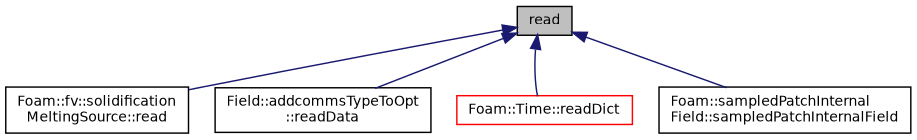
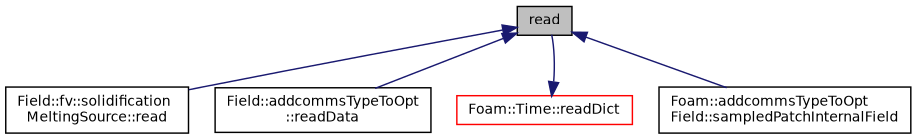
edge "Foam::Time::readDict" -> "read": reversed
node "Foam::fv::solidification MeltingSource::read": label "Foam::fv::solidification MeltingSource::read" -> "Field::fv::solidification MeltingSource::read"
node "Foam::sampledPatchInternal Field::sampledPatchInternalField": label "Foam::sampledPatchInternal Field::sampledPatchInternalField" -> "Foam::addcommsTypeToOpt Field::sampledPatchInternalField"
